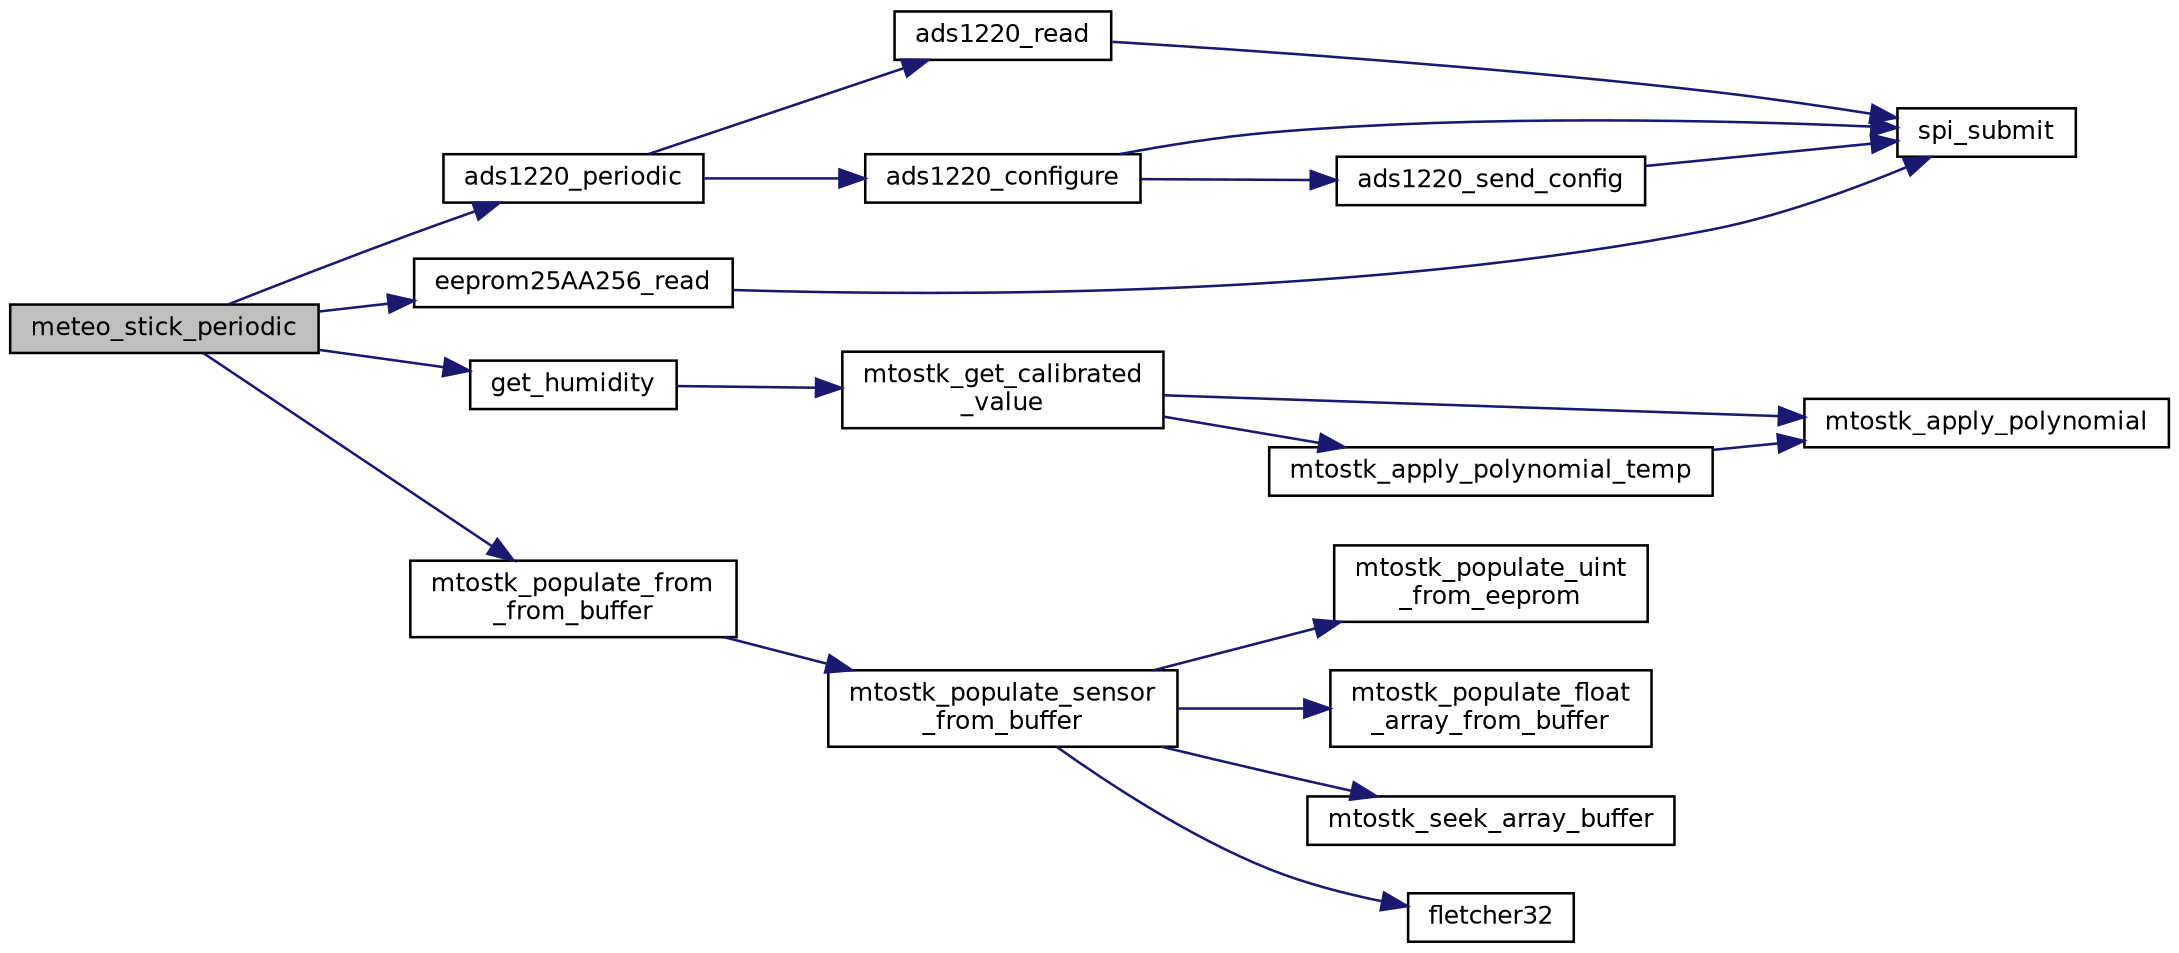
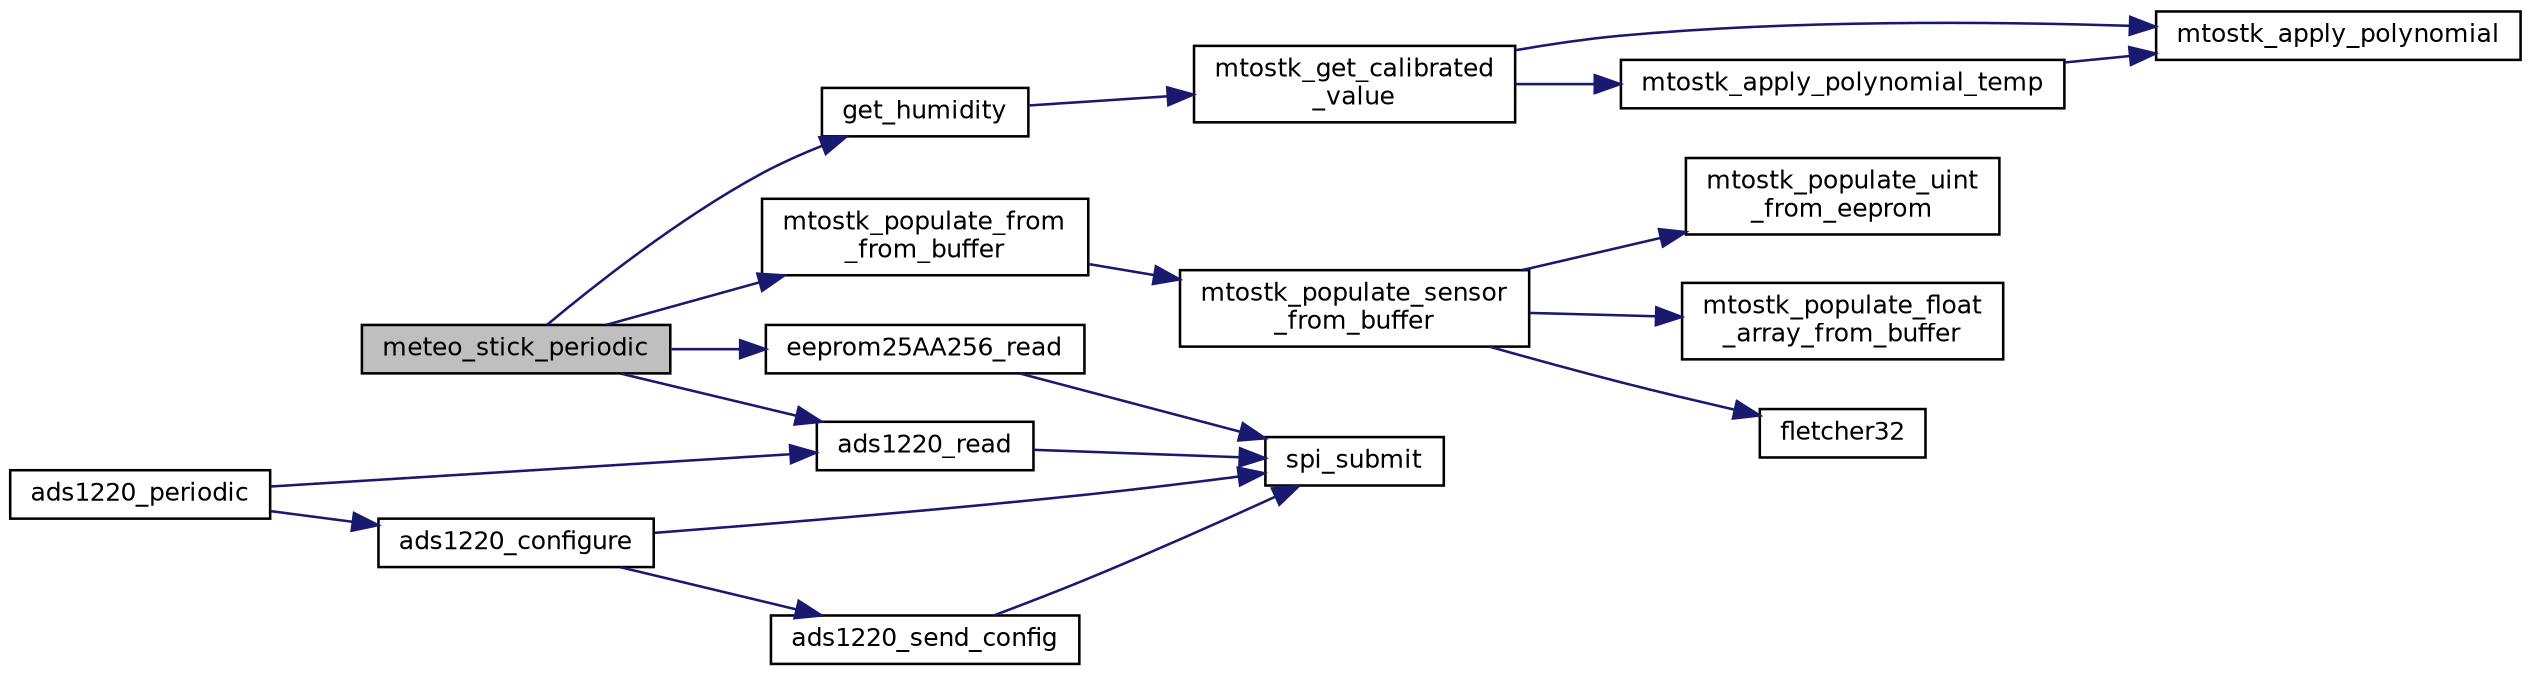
edge "meteo_stick_periodic" -> "ads1220_periodic": now "meteo_stick_periodic" -> "ads1220_read"
node "mtostk_seek_array_buffer": removed
